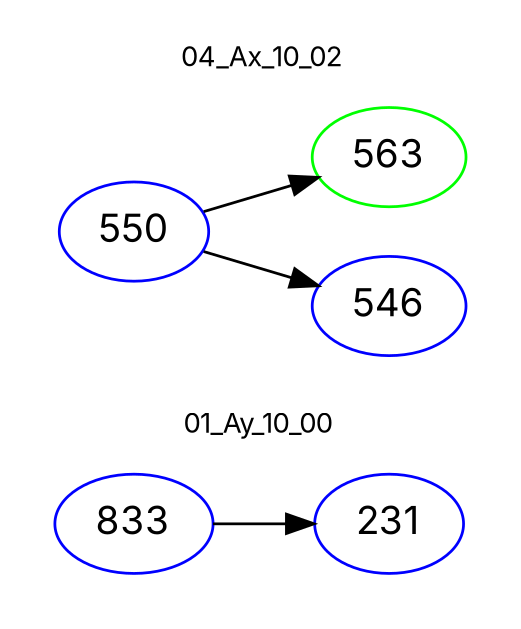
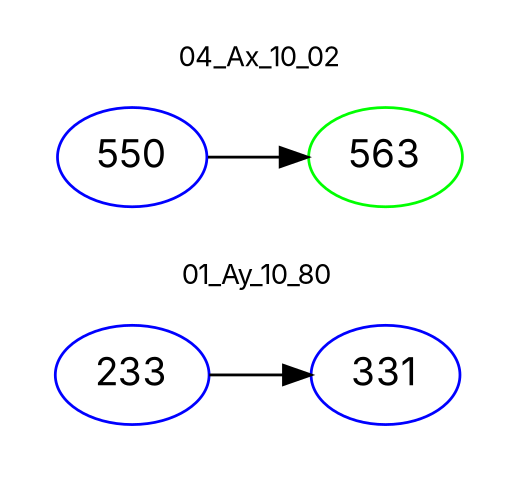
node "546": removed
cluster "01_Ay_10_00": label "01_Ay_10_00" -> "01_Ay_10_80"
node "833": label "833" -> "233"
node "231": label "231" -> "331"
